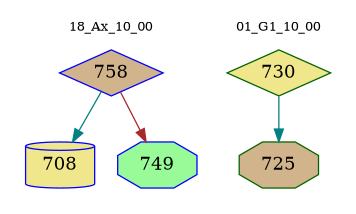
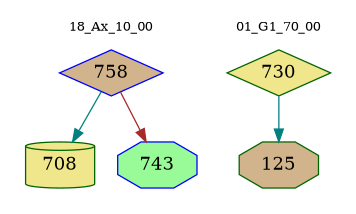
cluster "01_G1_10_00": label "01_G1_10_00" -> "01_G1_70_00"
node "708": color blue -> darkgreen
node "749": label "749" -> "743"
node "725": label "725" -> "125"
